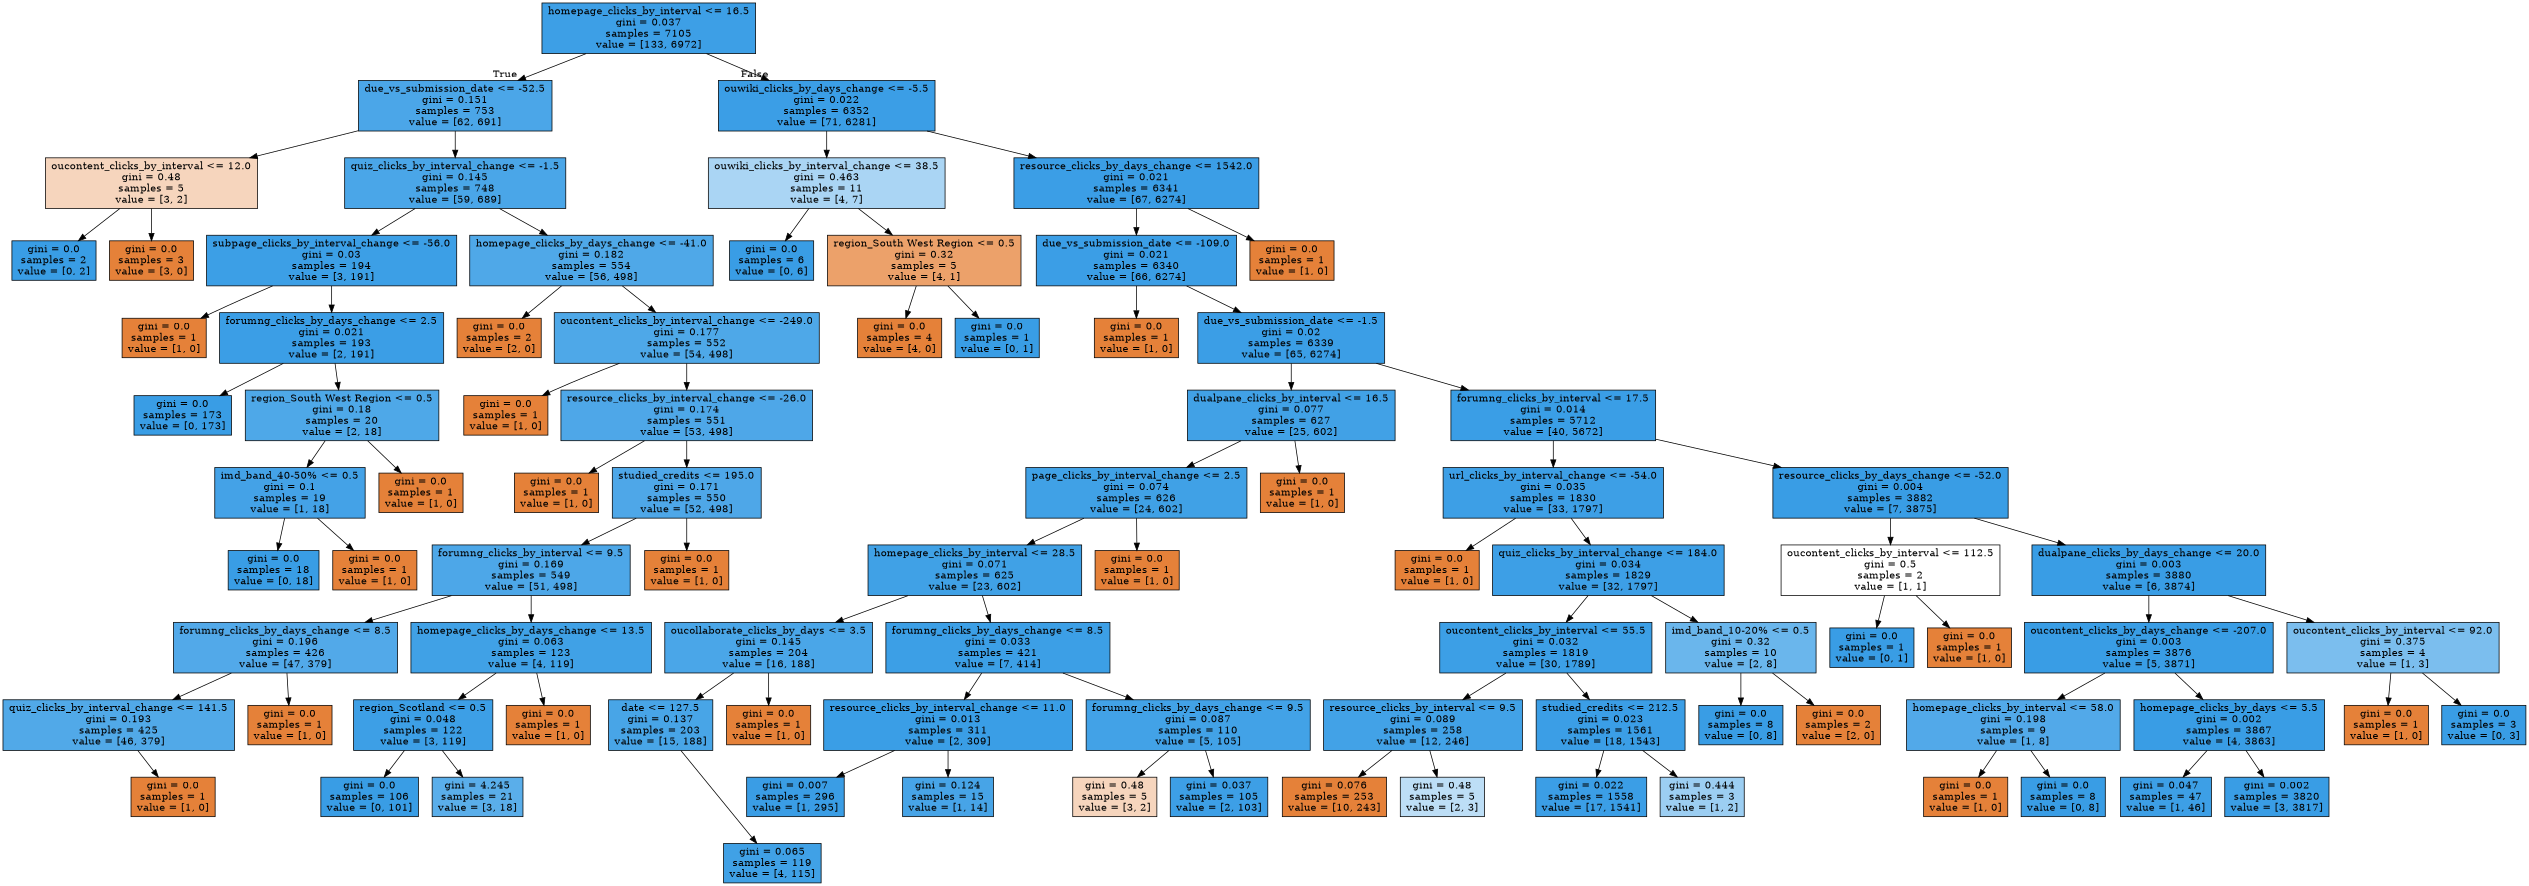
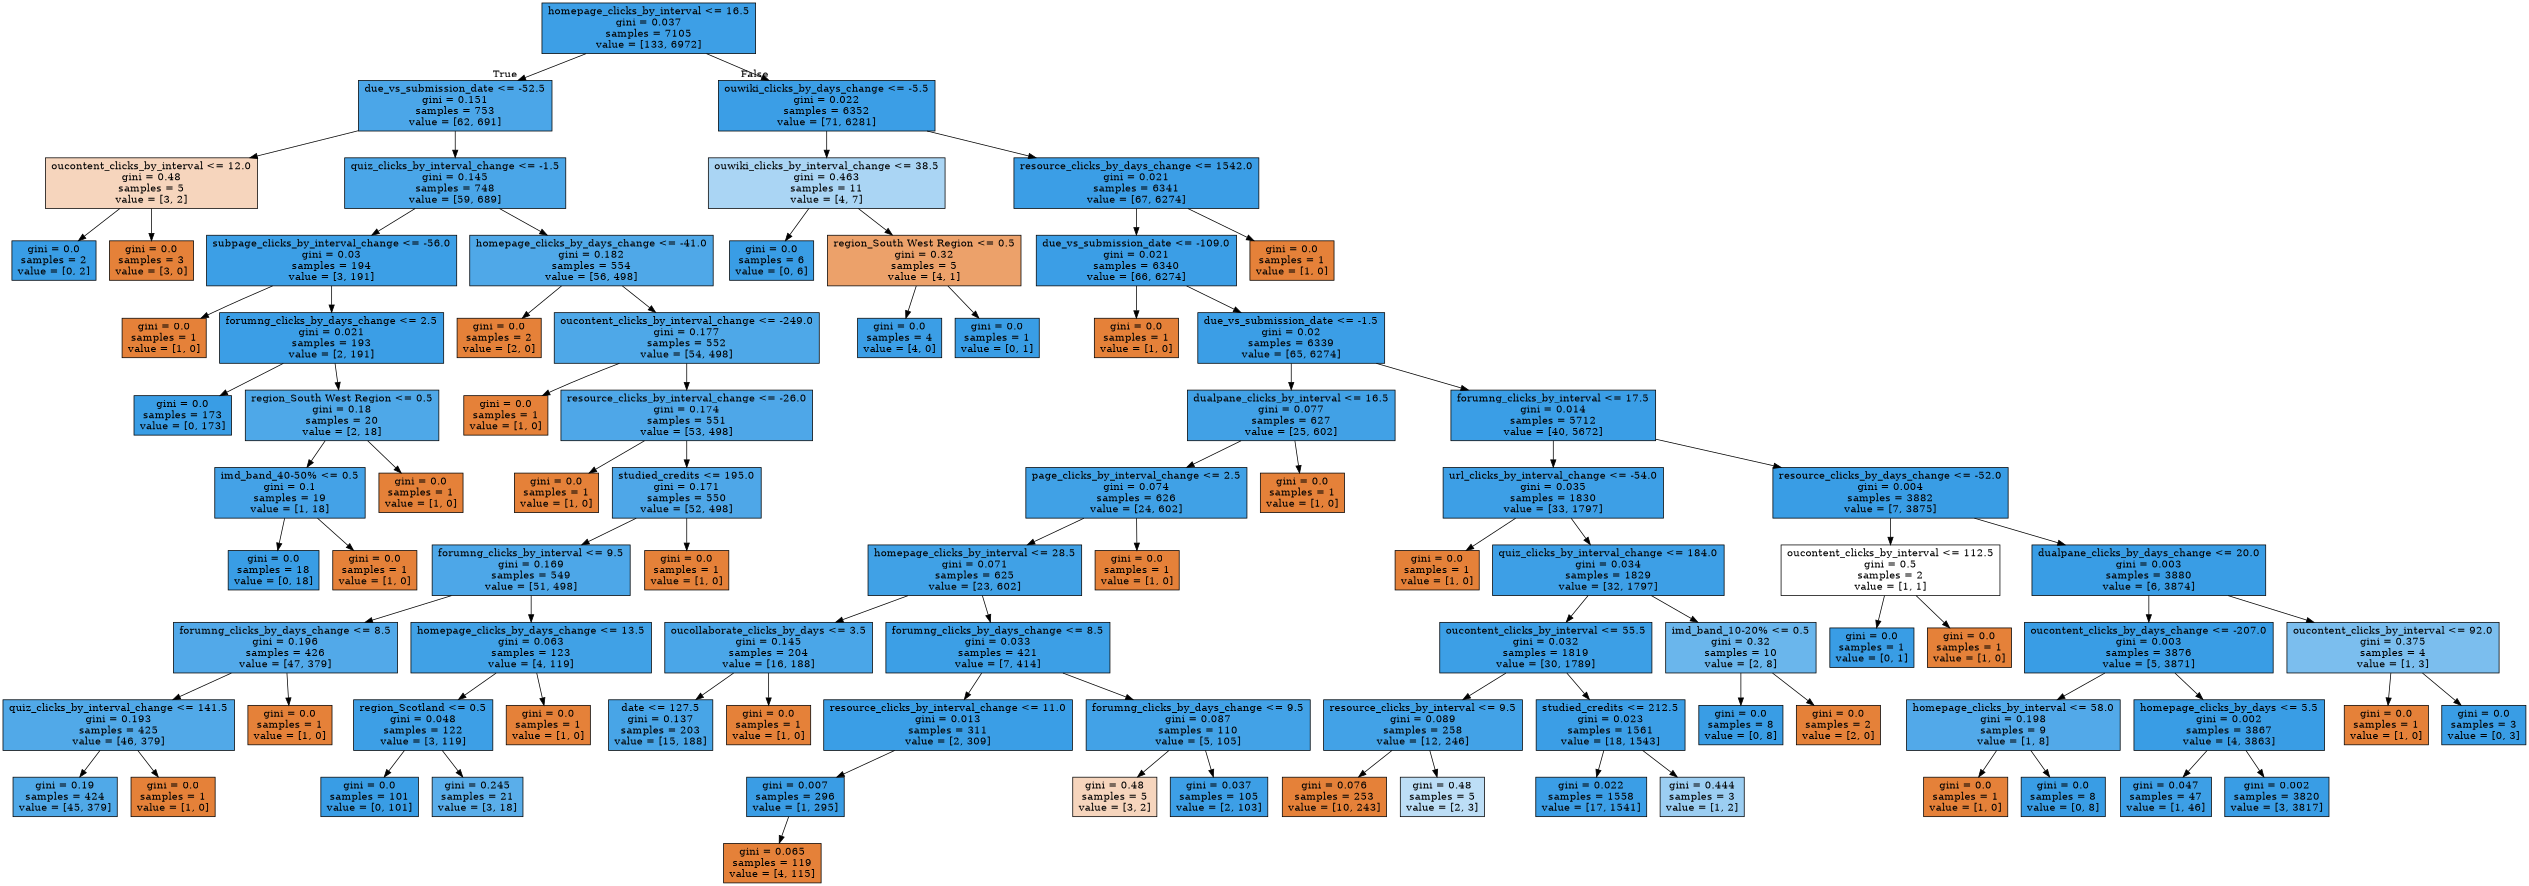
node "gini = 0.0 samples = 4 value = [4, 0]": fillcolor #e58139ff -> #399de5fc
edge "date <= 127.5 gini = 0.137 samples = 203 value = [15, 188]" -> "gini = 0.065 samples = 119 value = [4, 115]": now "gini = 0.007 samples = 296 value = [1, 295]" -> "gini = 0.065 samples = 119 value = [4, 115]"
node "gini = 0.19 samples = 424 value = [45, 379]": added
node "gini = 0.0 samples = 106 value = [0, 101]": label "gini = 0.0 samples = 106 value = [0, 101]" -> "gini = 0.0 samples = 101 value = [0, 101]"
node "gini = 4.245 samples = 21 value = [3, 18]": label "gini = 4.245 samples = 21 value = [3, 18]" -> "gini = 0.245 samples = 21 value = [3, 18]"
node "gini = 0.124 samples = 15 value = [1, 14]": removed
node "gini = 0.065 samples = 119 value = [4, 115]": fillcolor #399de5f6 -> #e58139ff
